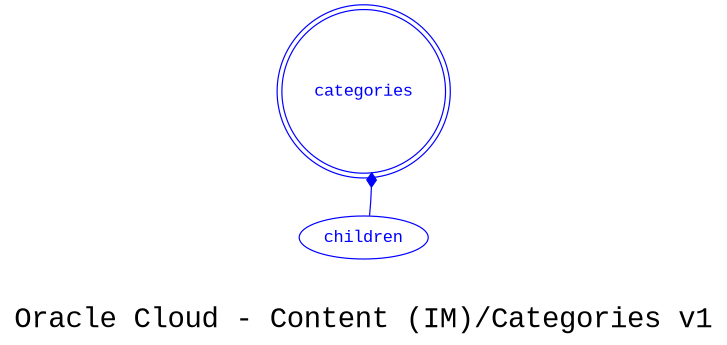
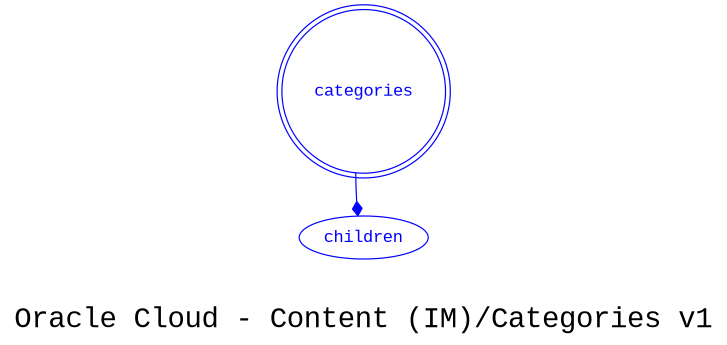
edge "children" -> "categories": reversed
